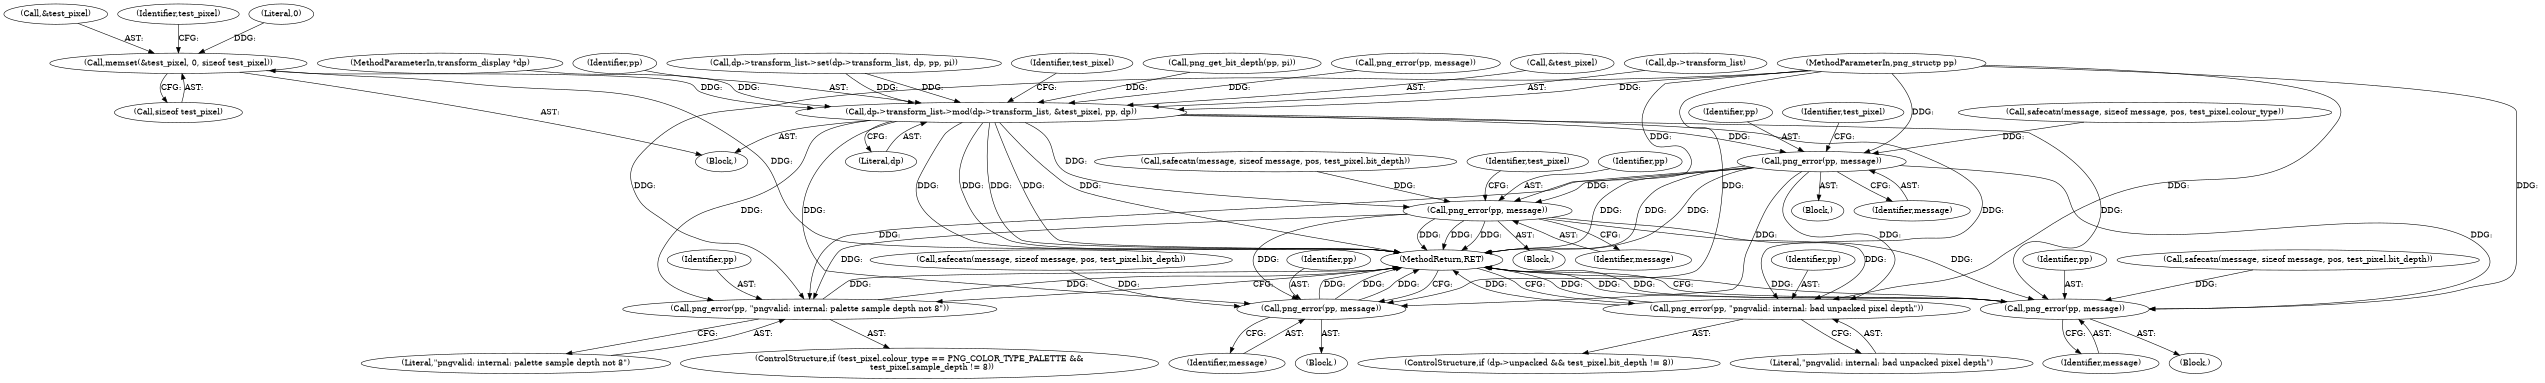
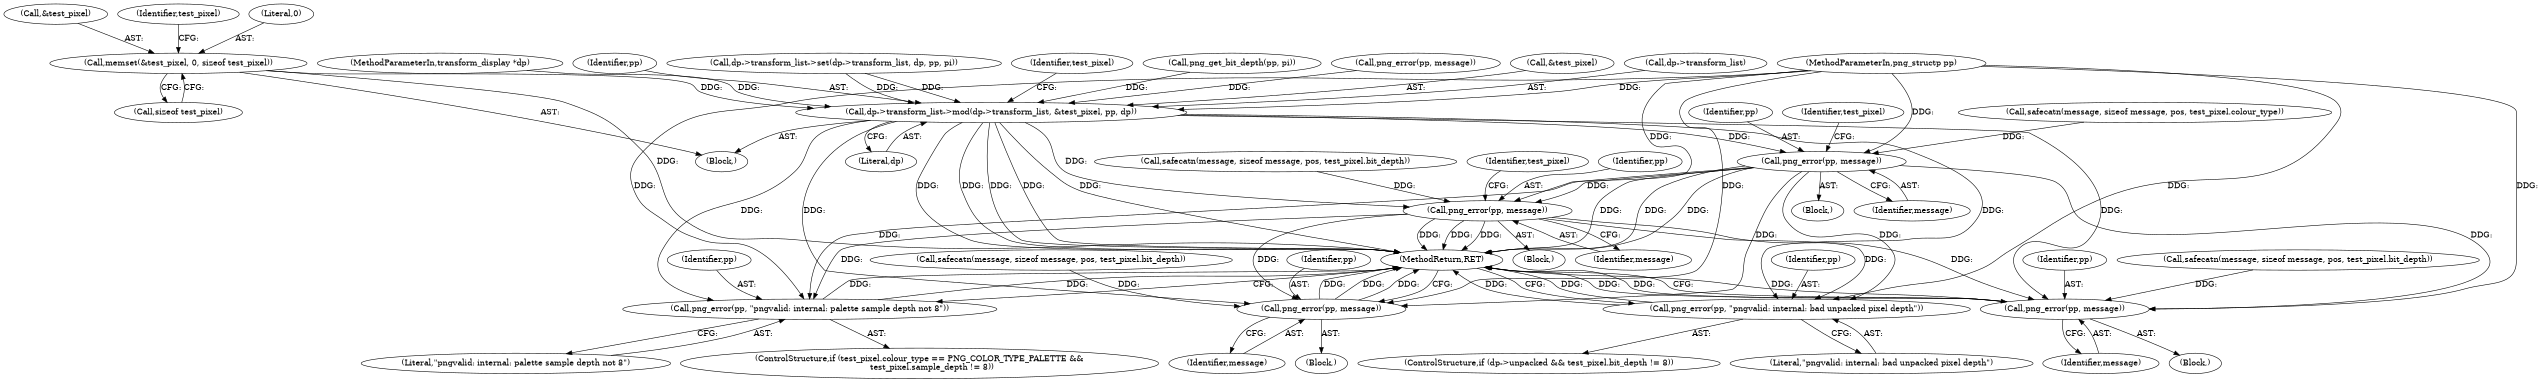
edge "(Literal,0)" -> "(Call,memset(&test_pixel, 0, sizeof test_pixel))": label "DDG: " -> "AST: "
edge "(Call,sizeof test_pixel)" -> "(Call,memset(&test_pixel, 0, sizeof test_pixel))": label "AST: " -> "CFG: "
edge "(MethodReturn,RET)" -> "(Call,memset(&test_pixel, 0, sizeof test_pixel))": reversed
